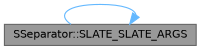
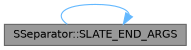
node "SSeparator::SLATE_SLATE_ARGS": label "SSeparator::SLATE_SLATE_ARGS" -> "SSeparator::SLATE_END_ARGS"
